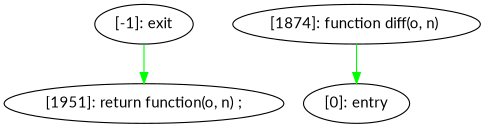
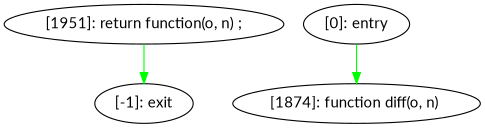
edge "[-1]: exit" -> "[1951]: return function(o, n) ;": reversed
edge "[1874]: function diff(o, n)" -> "[0]: entry": reversed
